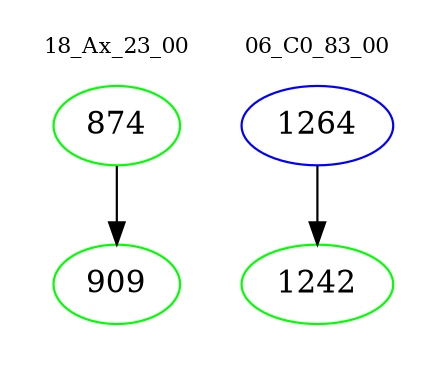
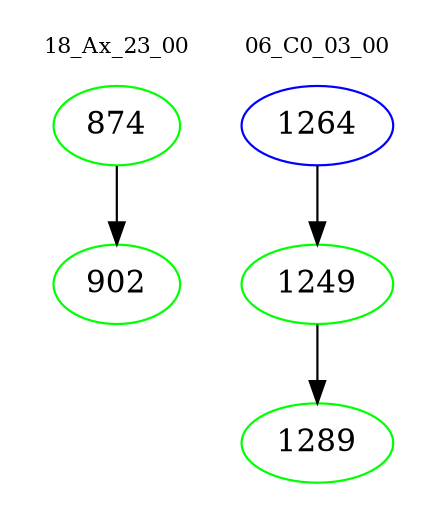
cluster "06_C0_83_00": label "06_C0_83_00" -> "06_C0_03_00"
node "909": label "909" -> "902"
node "1242": label "1242" -> "1249"
node "1289": added
